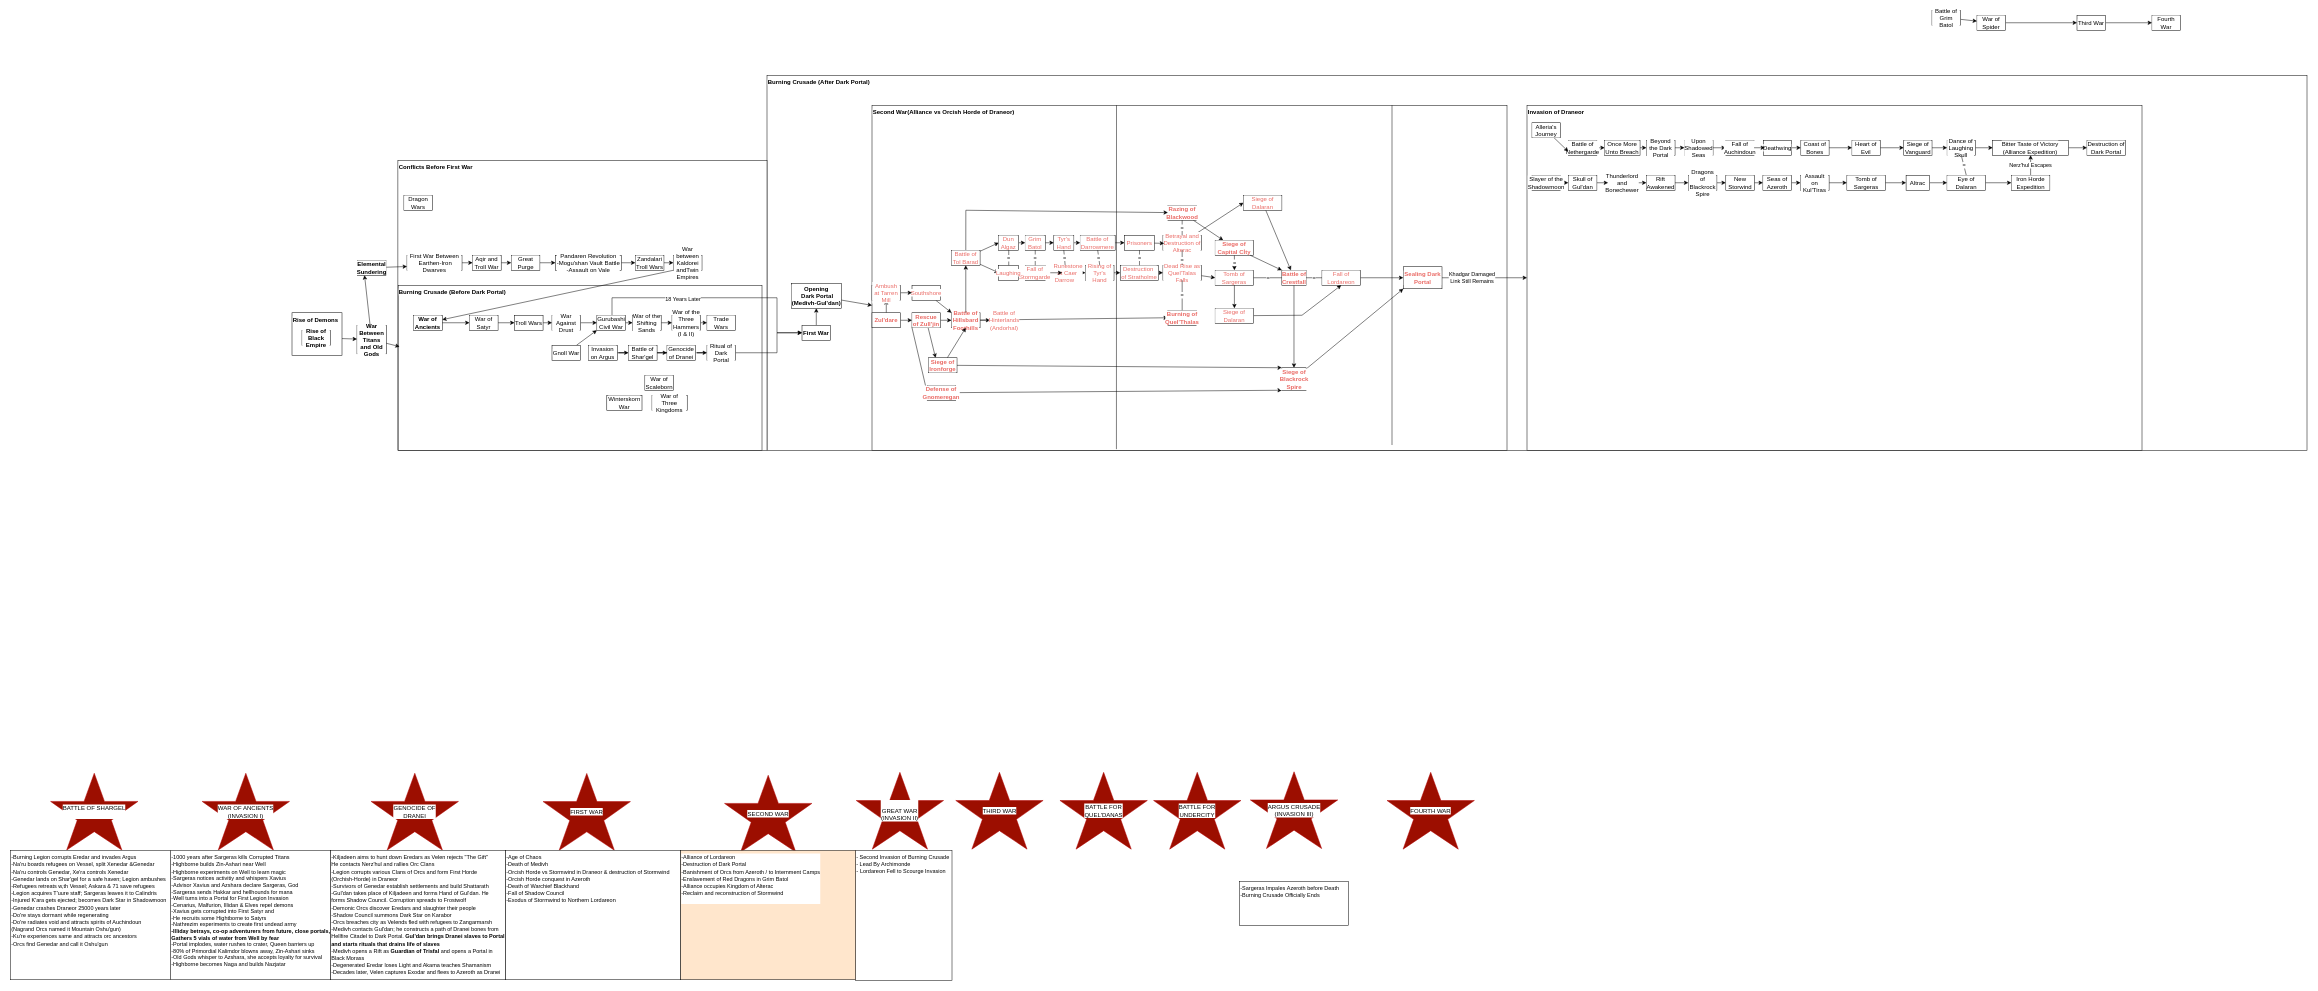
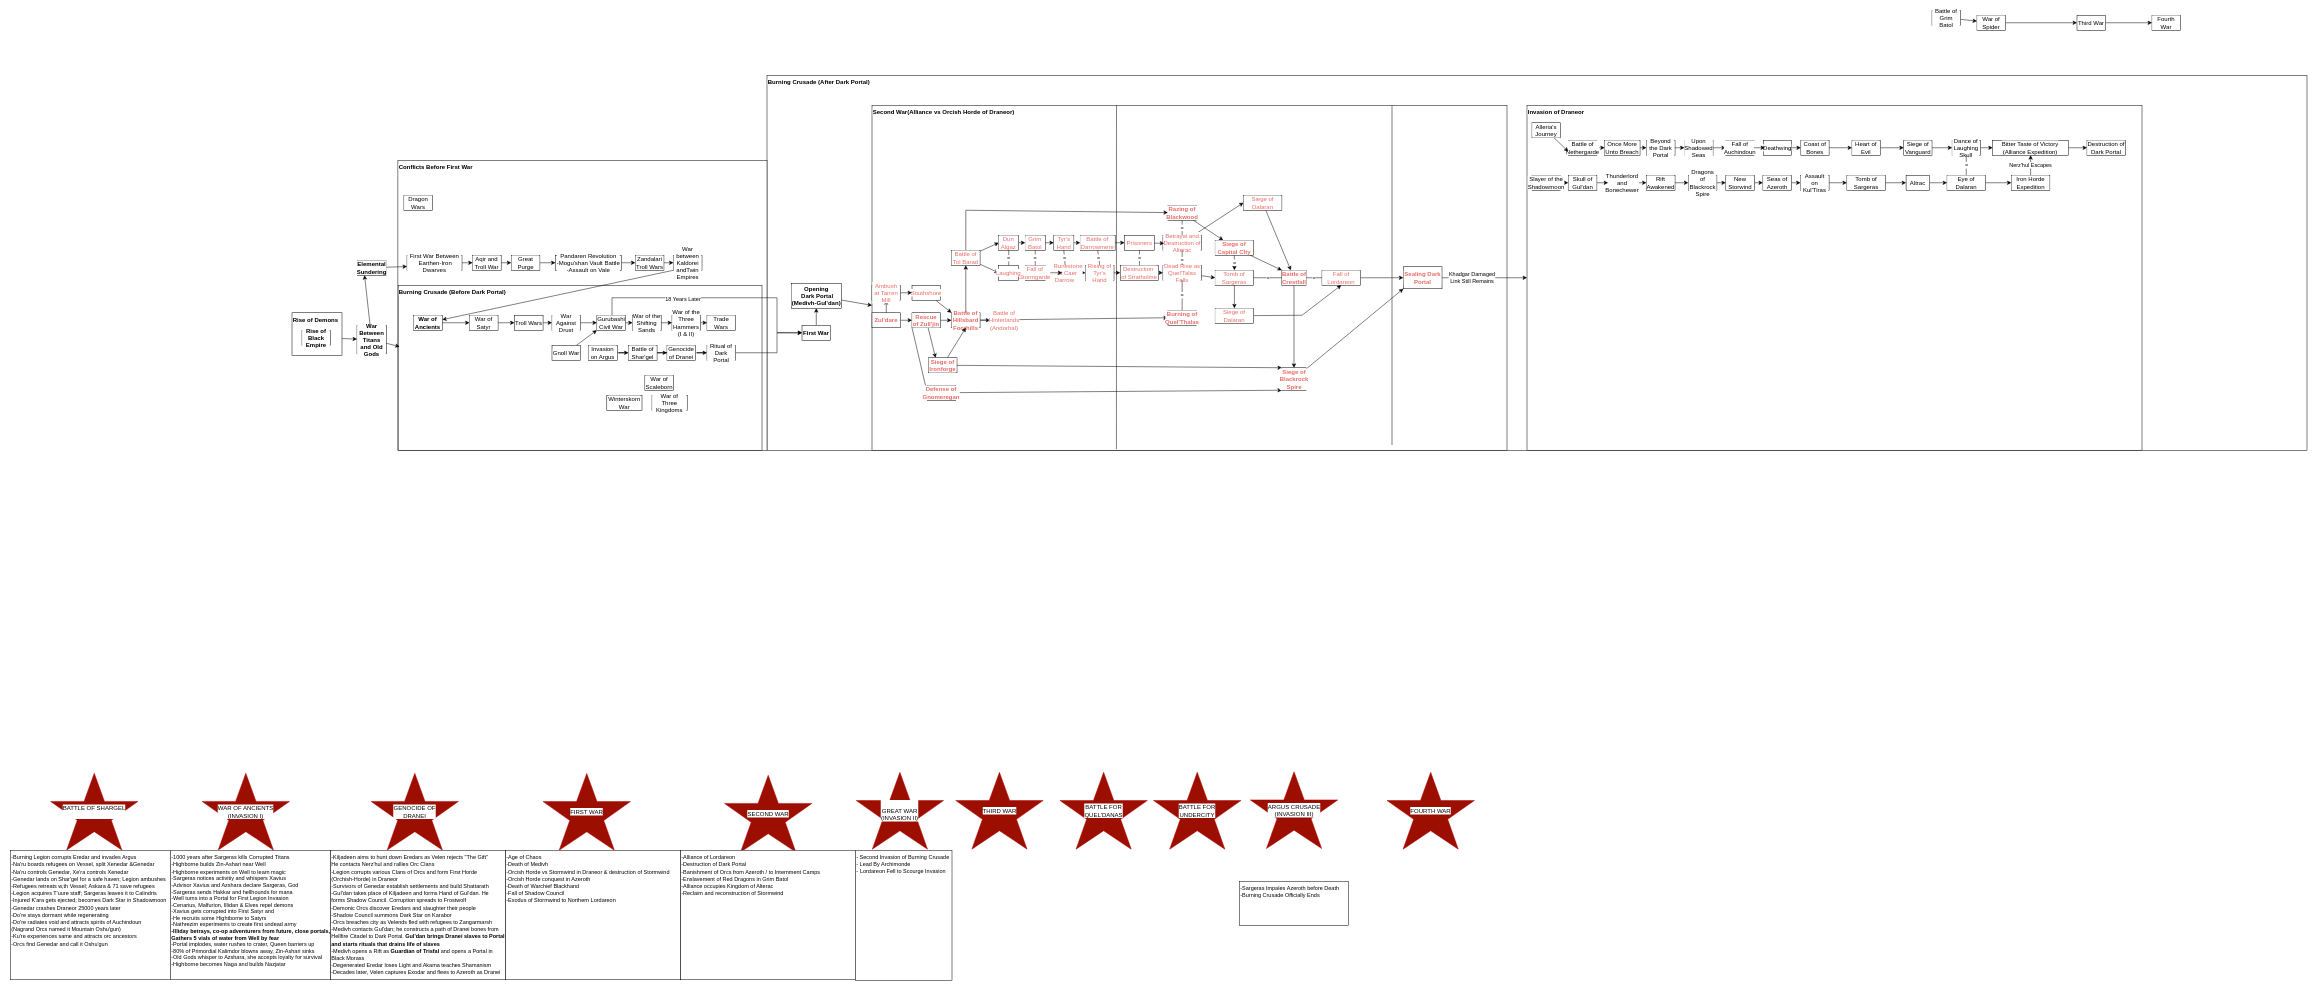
node "Dance of Laughing Skull": moved (1961, 148) -> (1966, 148)
node "-Alliance of Lordareon -Destruction of Dark Portal -Banishment of Orcs from Azeroth / to Internment Camps -Enslavement of Red Dragons in Grim Batol -Alliance occupies Kingdom of Alterac -Reclaim and reconstruction of Stormwind": fillcolor #ffe6cc -> #ffffff
